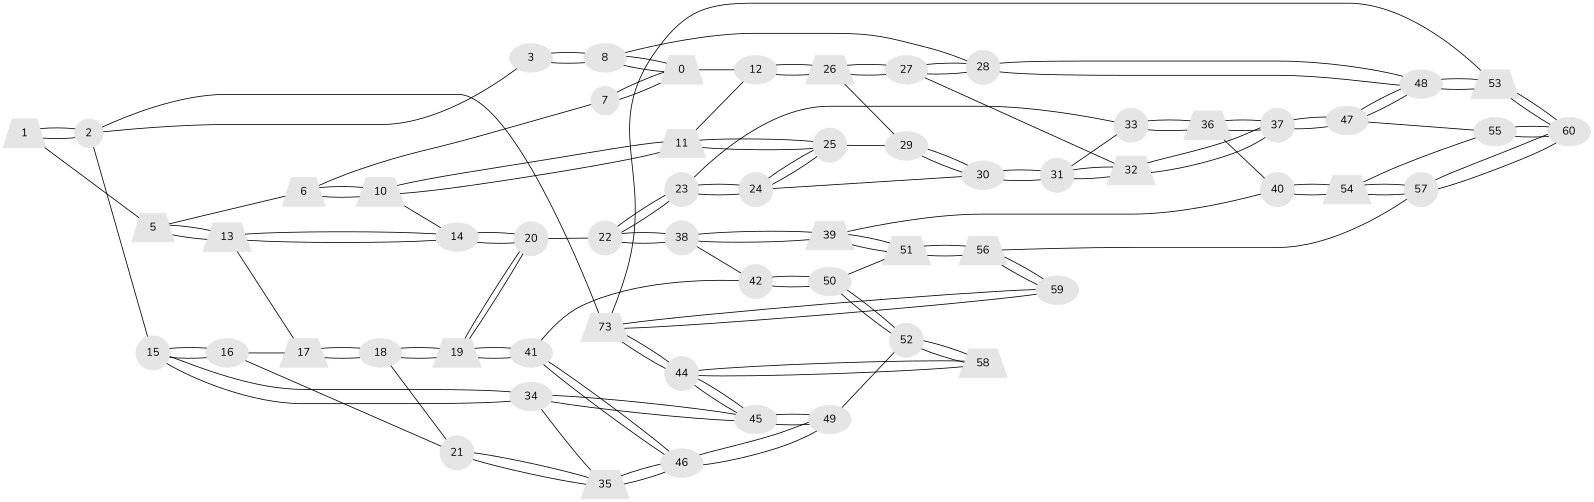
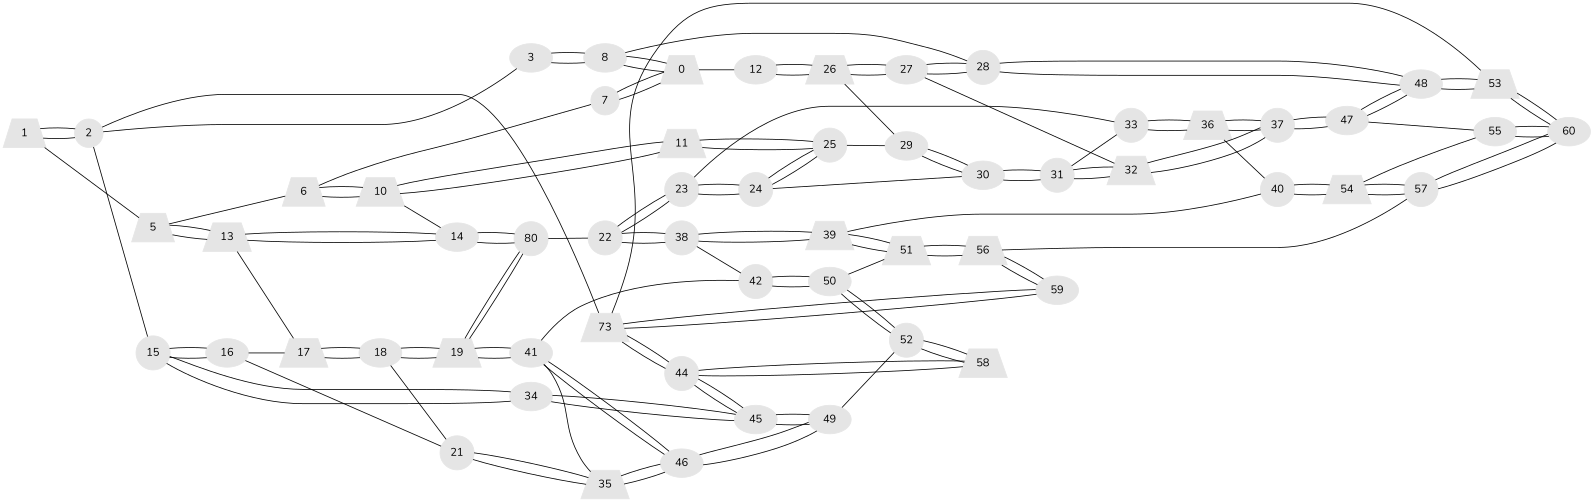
edge "12" -- "11": removed
node "20": label "20" -> "80"
edge "34" -- "35": now "41" -- "35"
